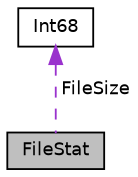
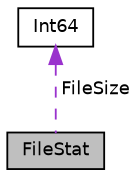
node "Int68": label "Int68" -> "Int64"
